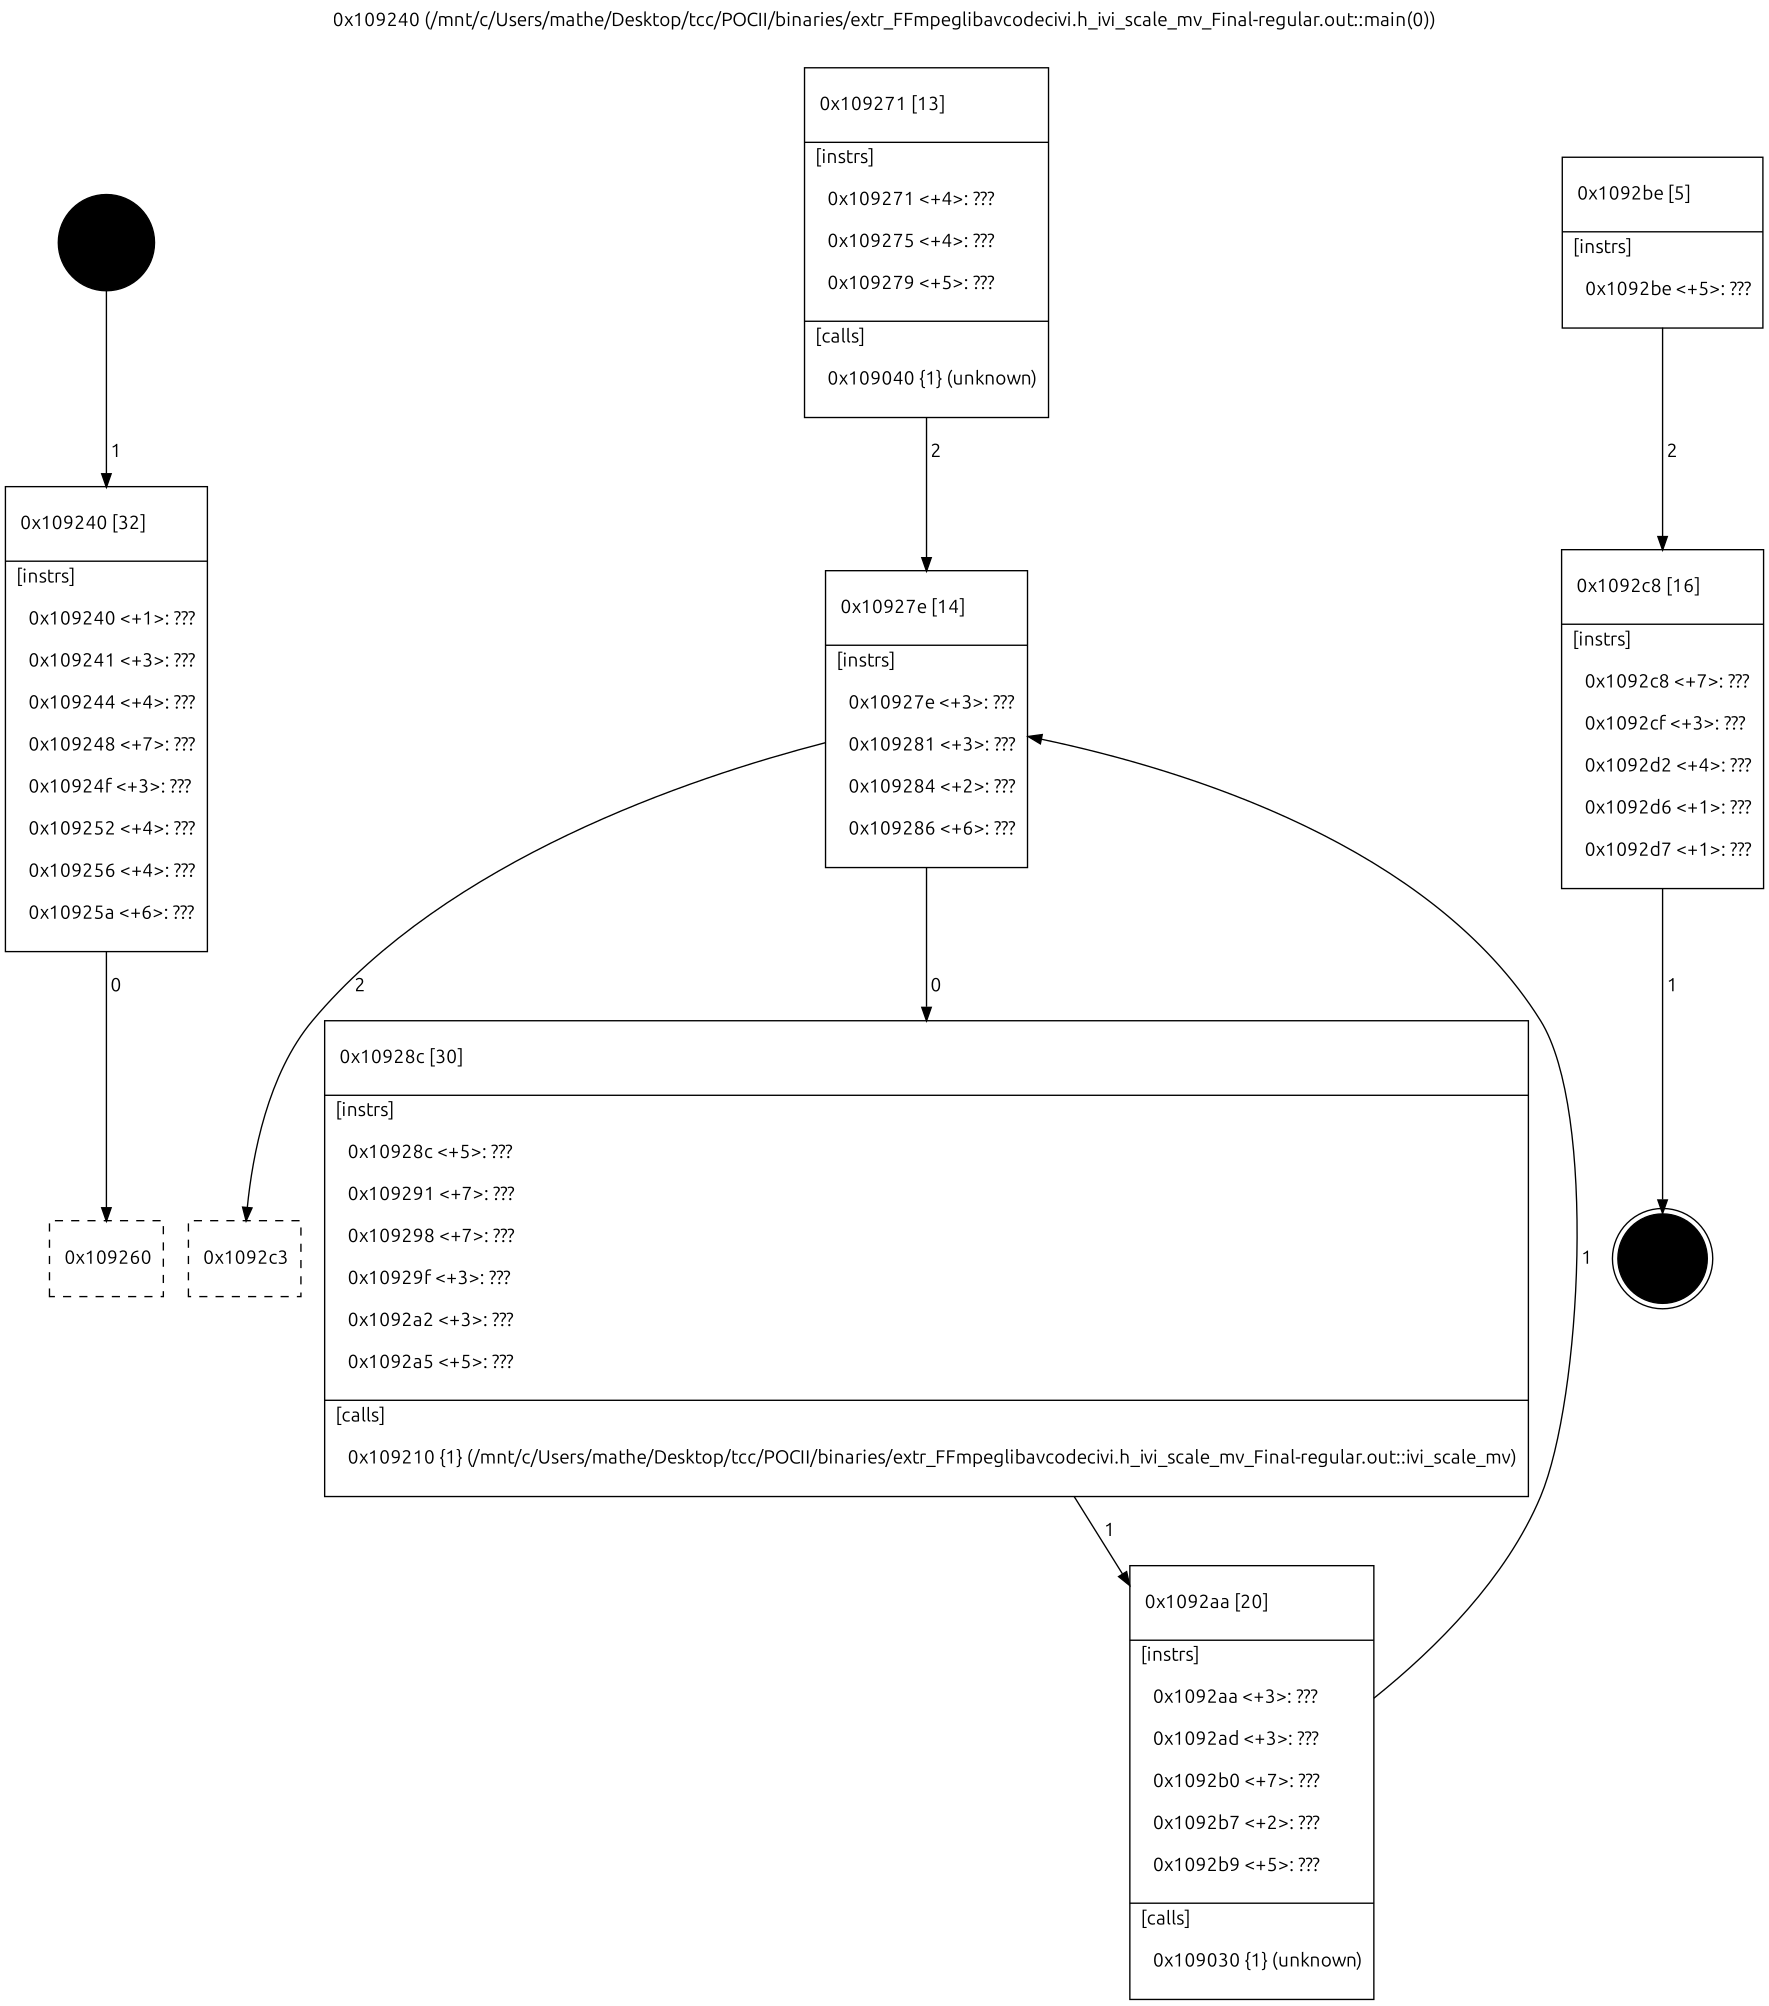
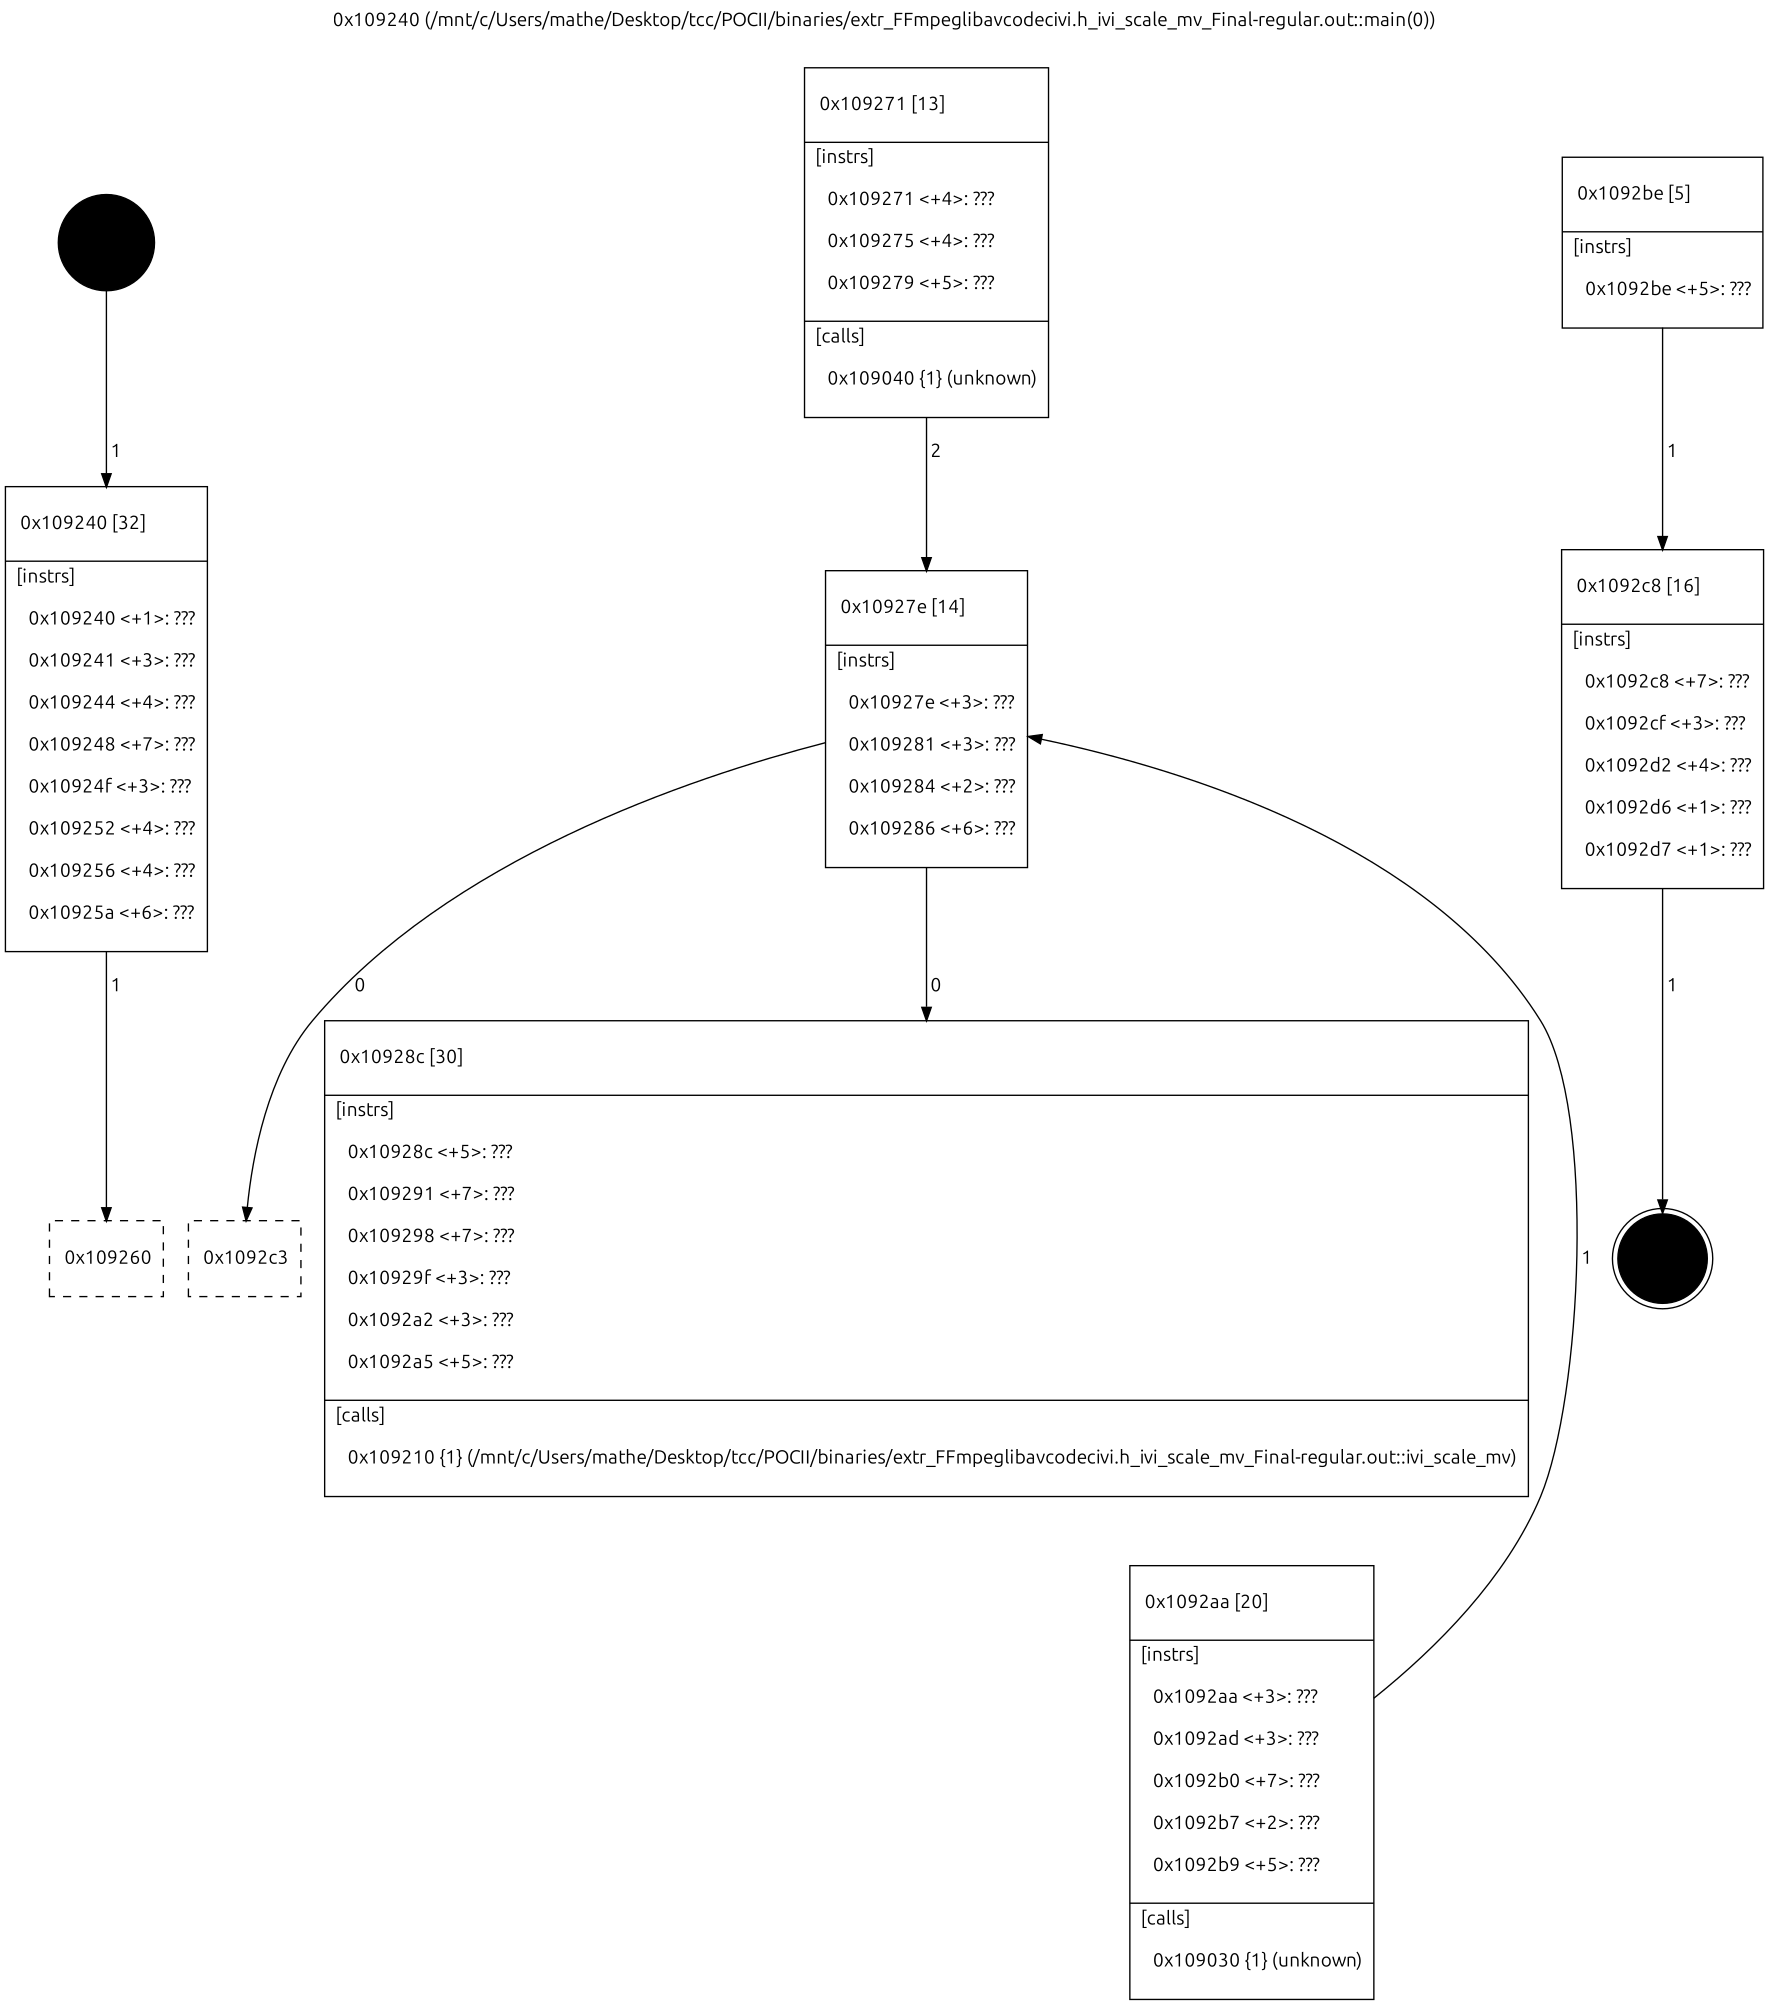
edge "0x1092be [5]" -> "0x1092c8 [16]": label " 2" -> " 1"
edge "0x109240 [32]" -> "0x109260": label " 0" -> " 1"
edge "0x10927e [14]" -> "0x1092c3": label " 2" -> " 0"
edge "0x10928c [30]" -> "0x1092aa [20]": removed, label "1"
